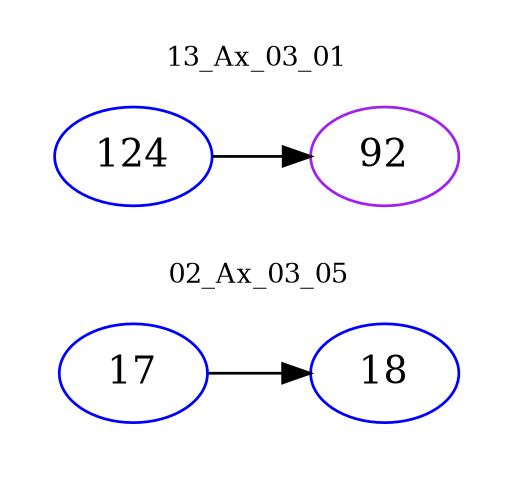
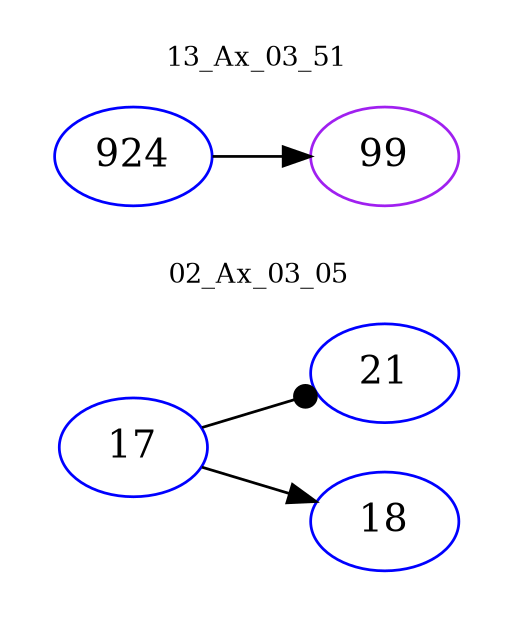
cluster "13_Ax_03_01": label "13_Ax_03_01" -> "13_Ax_03_51"
node "124": label "124" -> "924"
node "92": label "92" -> "99"
node "21": added
